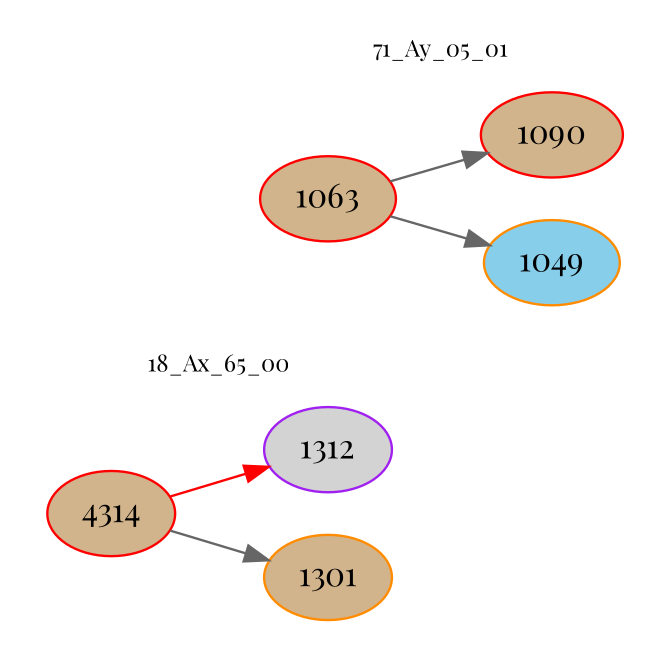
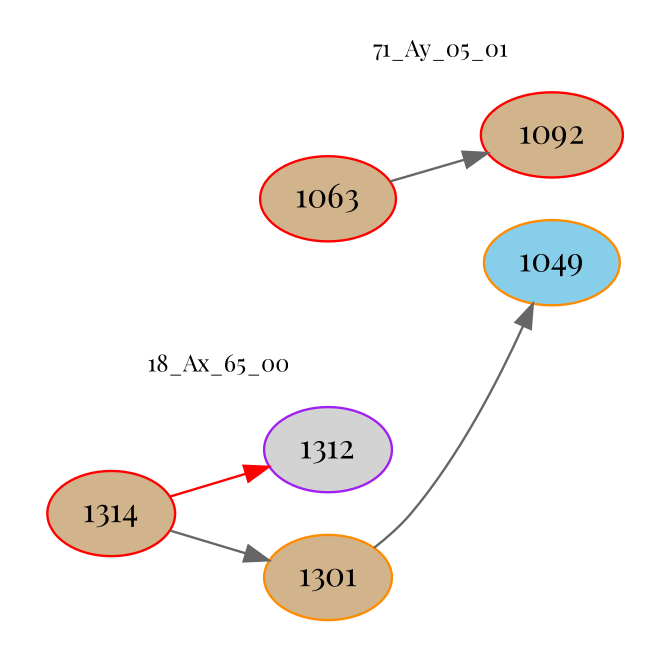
node "1090": label "1090" -> "1092"
edge "1063" -> "1049": now "1301" -> "1049"
node "4314": label "4314" -> "1314"
